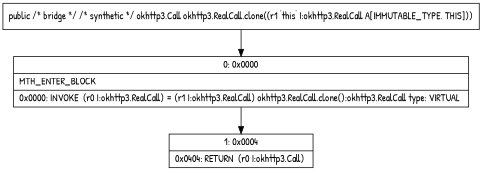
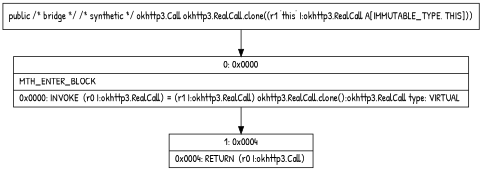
node "1: 0x0004": text "0x0404: RETURN  (r0 I:okhttp3.Call)" -> "0x0004: RETURN  (r0 I:okhttp3.Call)"
